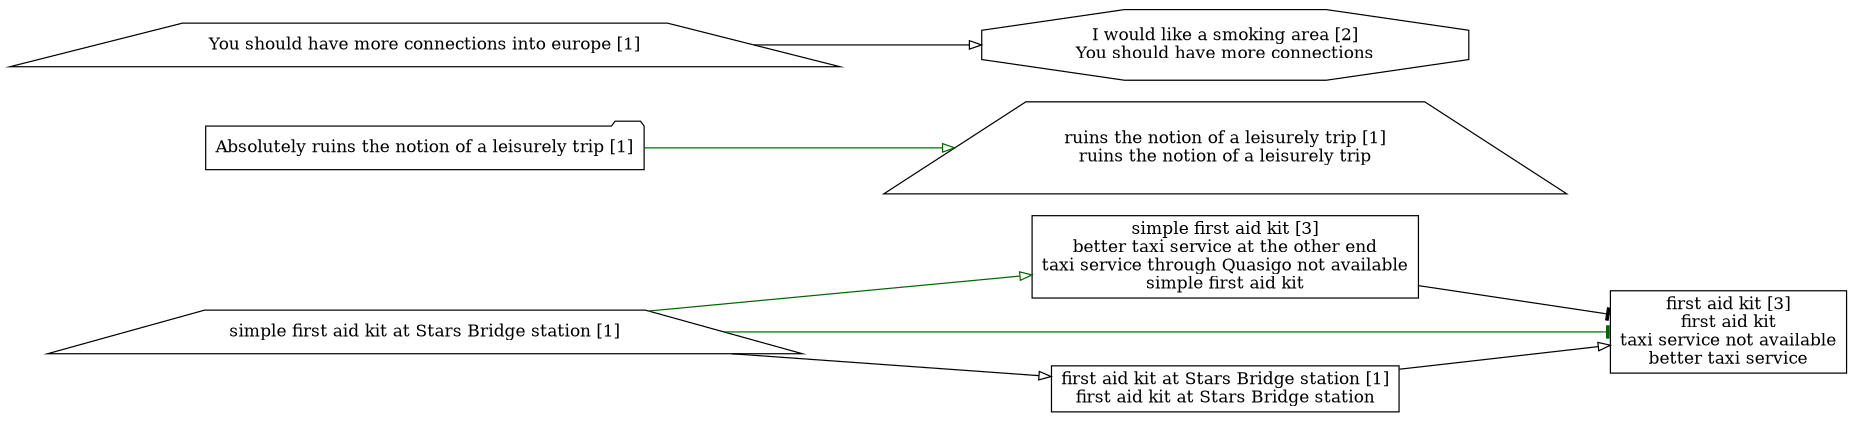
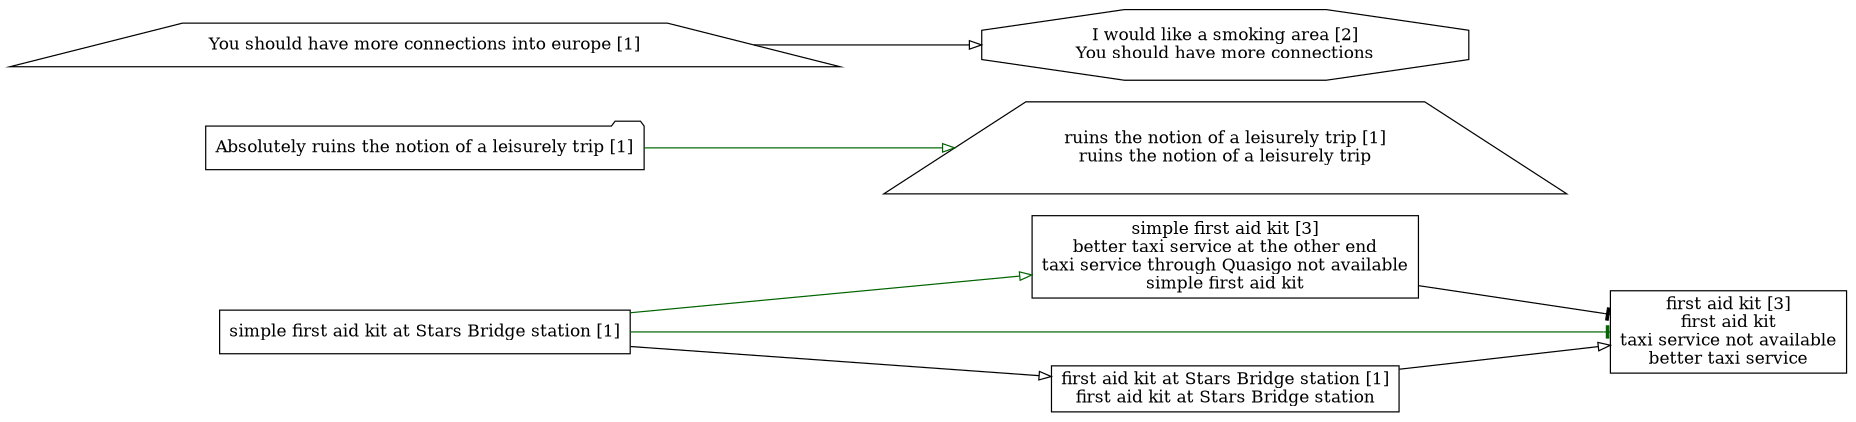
node "simple first aid kit at Stars Bridge station [1]": shape trapezium -> box
